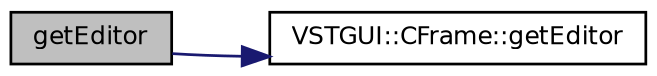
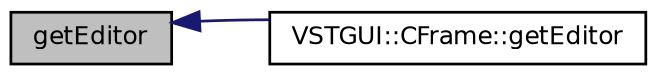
edge "getEditor" -> "VSTGUI::CFrame::getEditor": reversed
